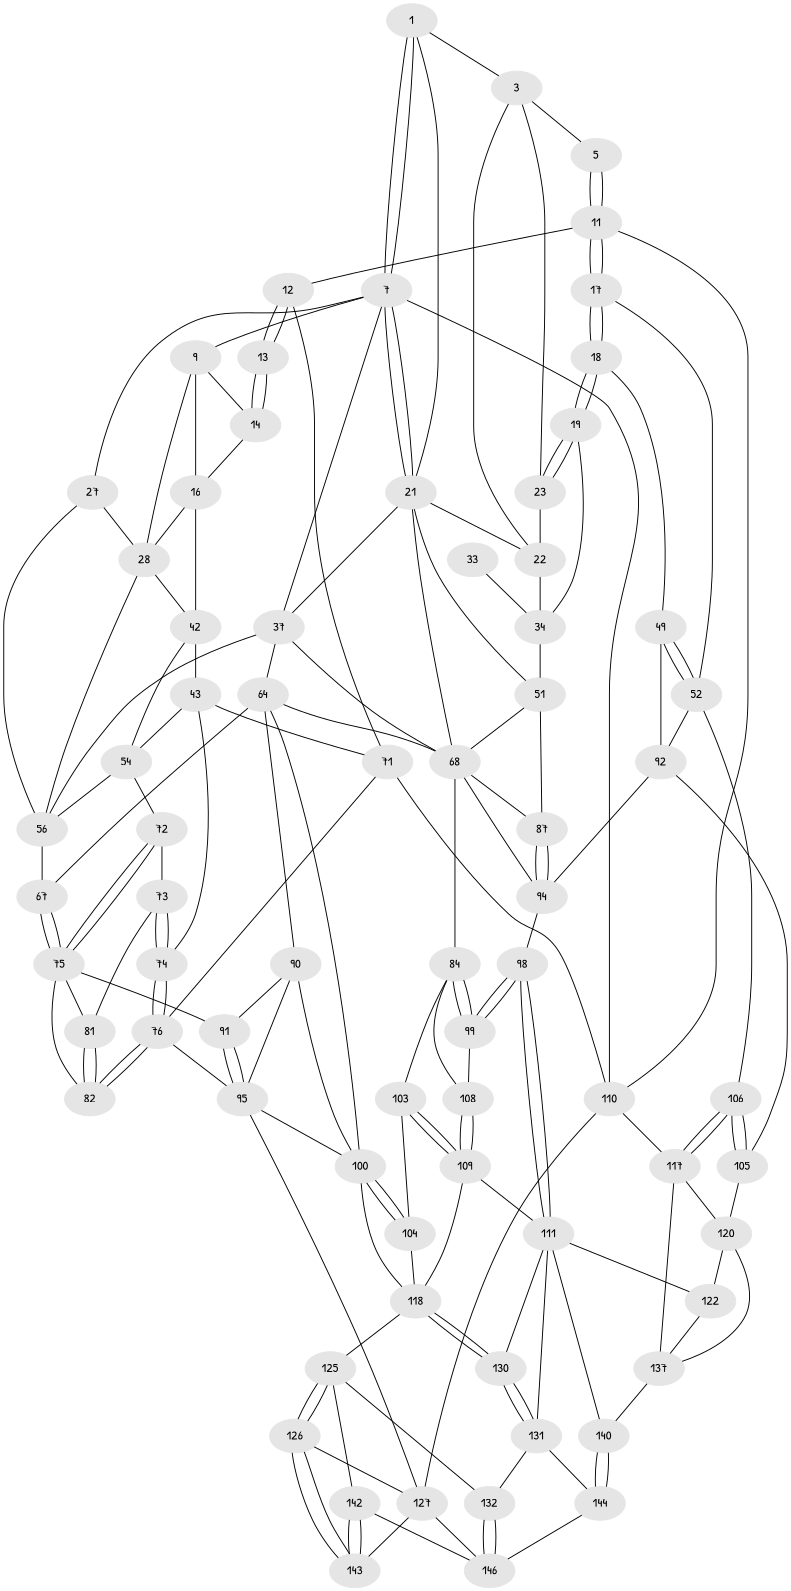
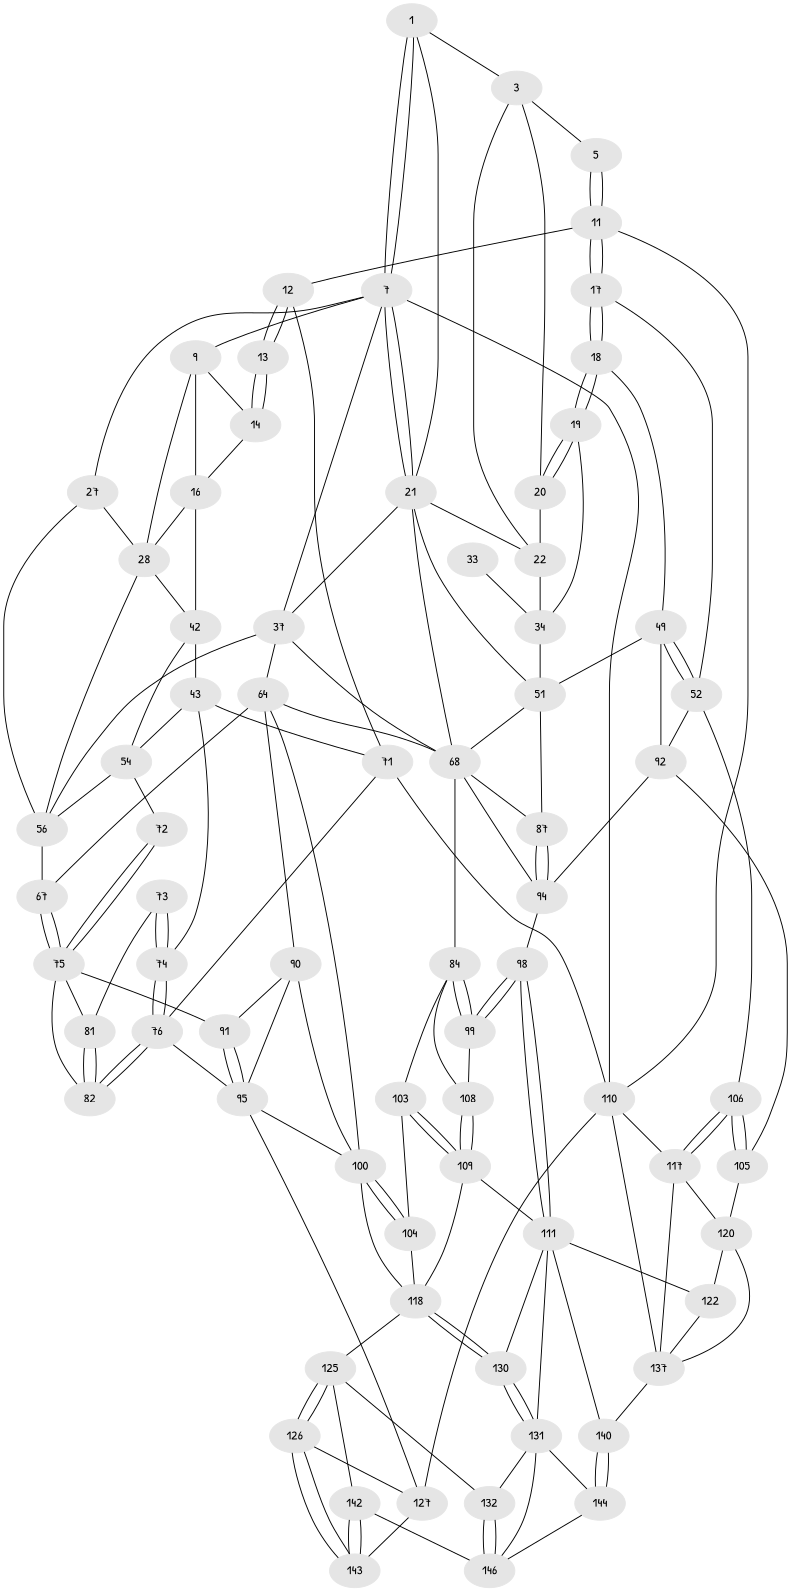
node "23": label "23" -> "20"
edge "49" -- "51": added
edge "72" -- "73": removed
edge "110" -- "137": added
edge "127" -- "146": now "131" -- "146"
